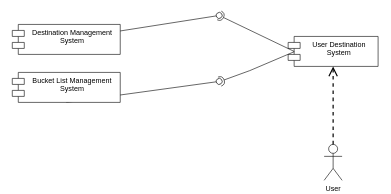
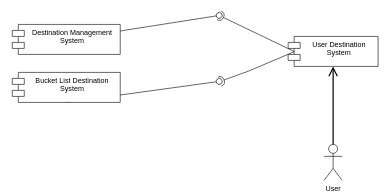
node "Bucket List Management System": label "Bucket List Management System" -> "Bucket List Destination System"
edge "User" -> "User Destination System": style dashed -> solid
